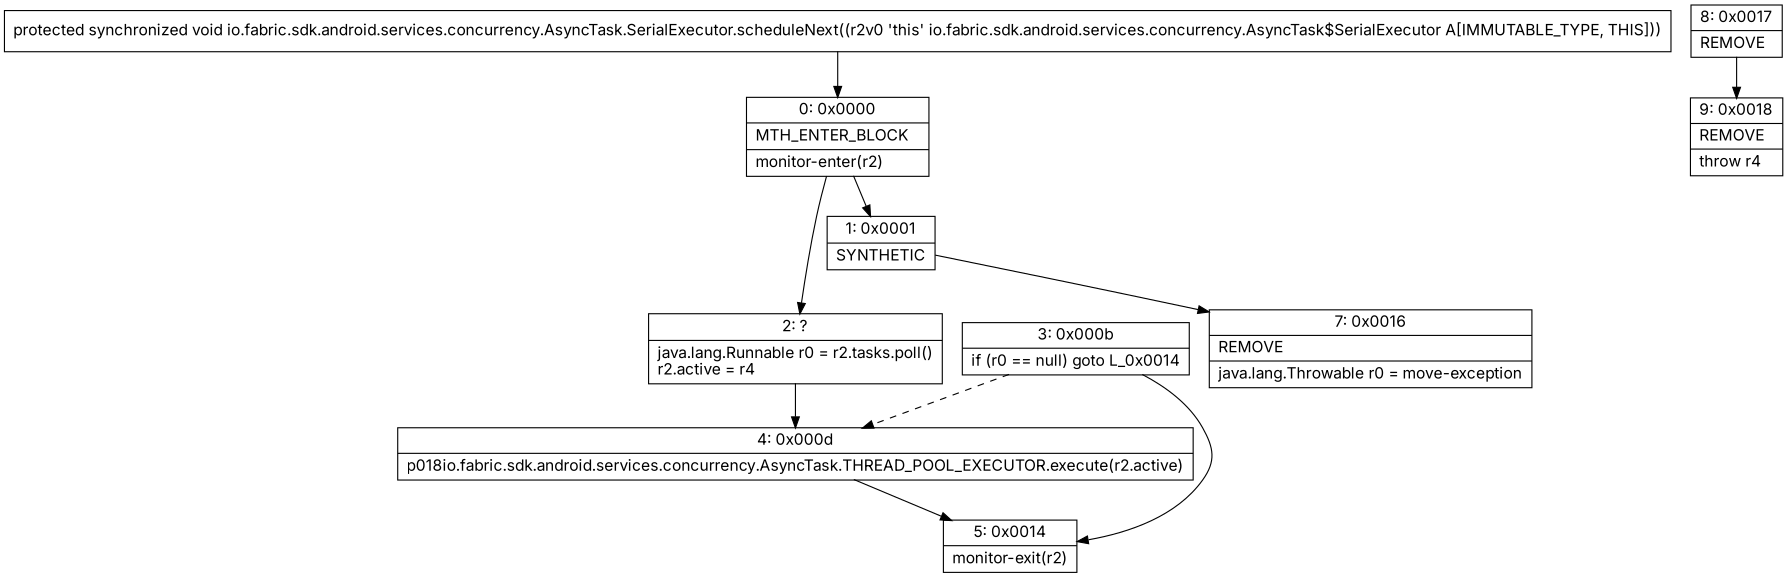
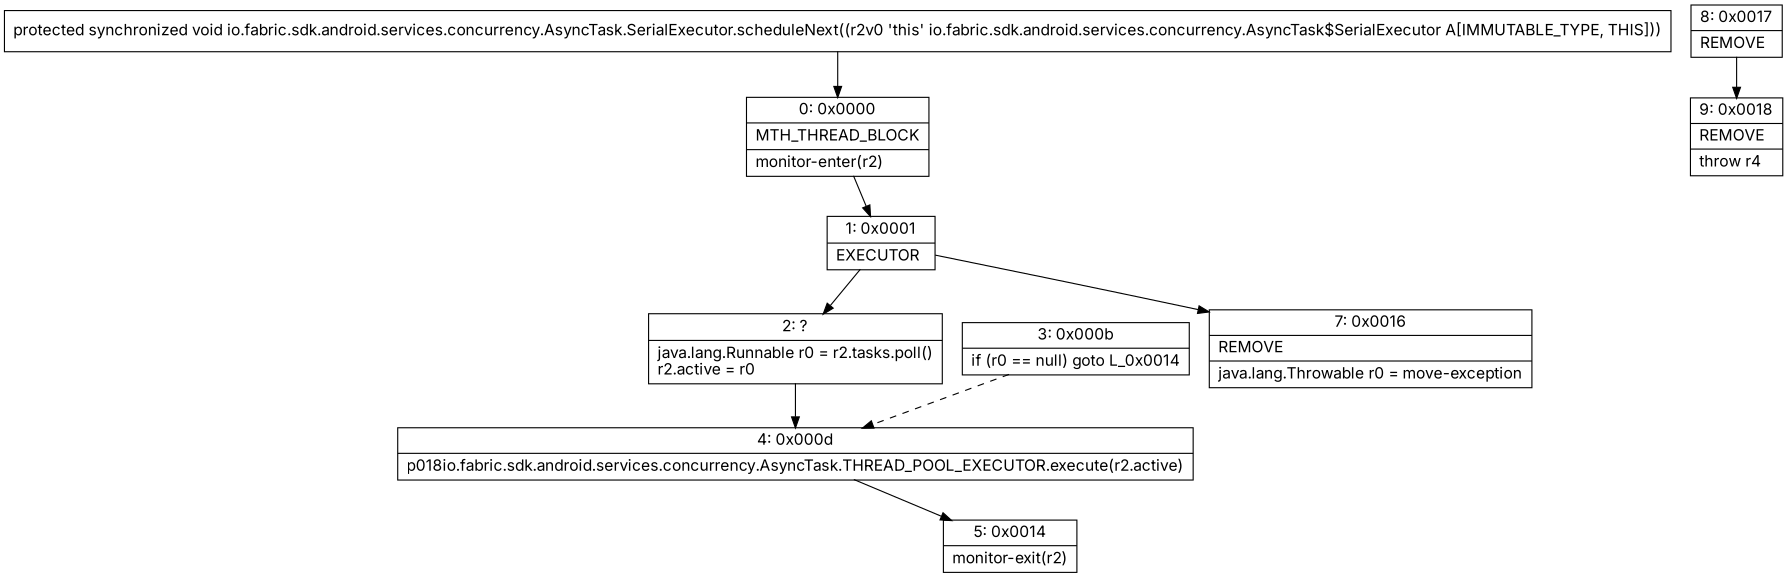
node "0: 0x0000": text "MTH_ENTER_BLOCK" -> "MTH_THREAD_BLOCK"
edge "0: 0x0000" -> "2: ?": now "1: 0x0001" -> "2: ?"
node "1: 0x0001": text "SYNTHETIC" -> "EXECUTOR"
node "2: ?": text "r2.active = r4" -> "r2.active = r0"
edge "3: 0x000b" -> "5: 0x0014": removed
